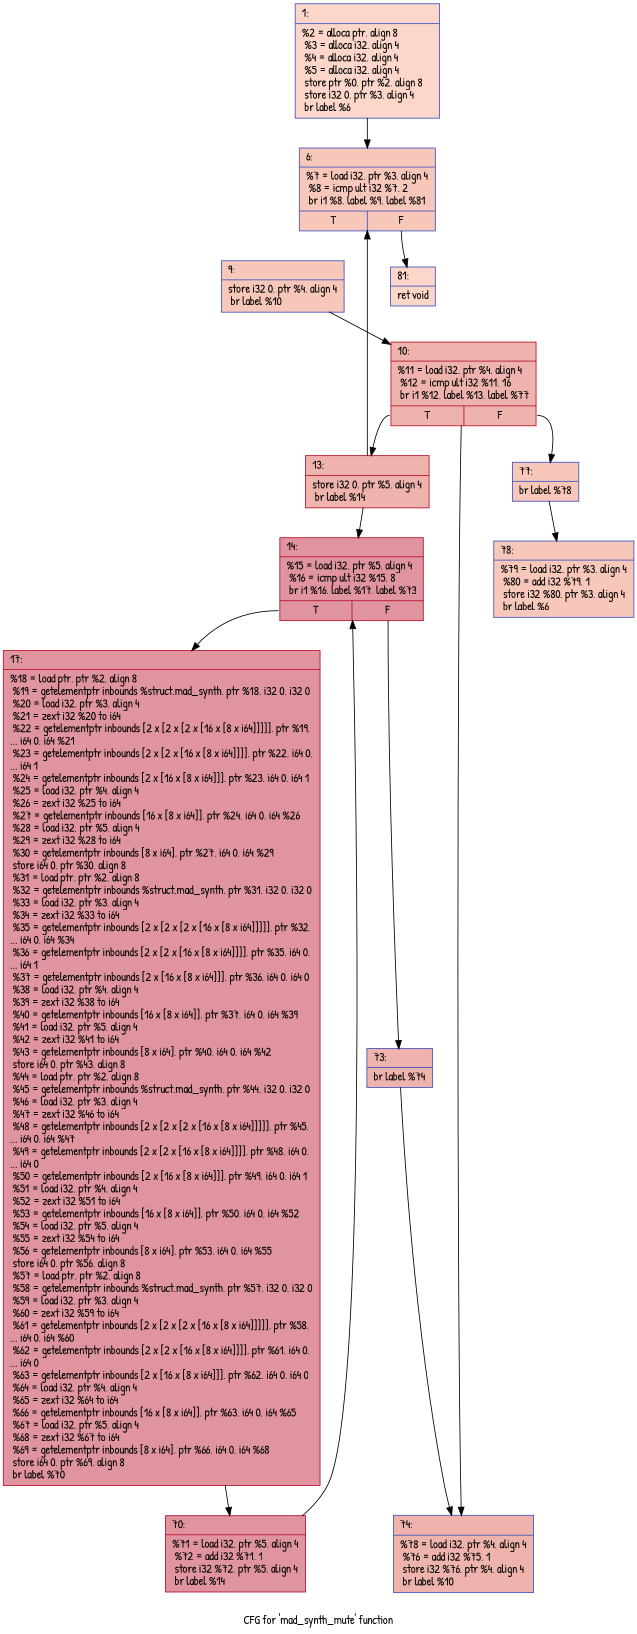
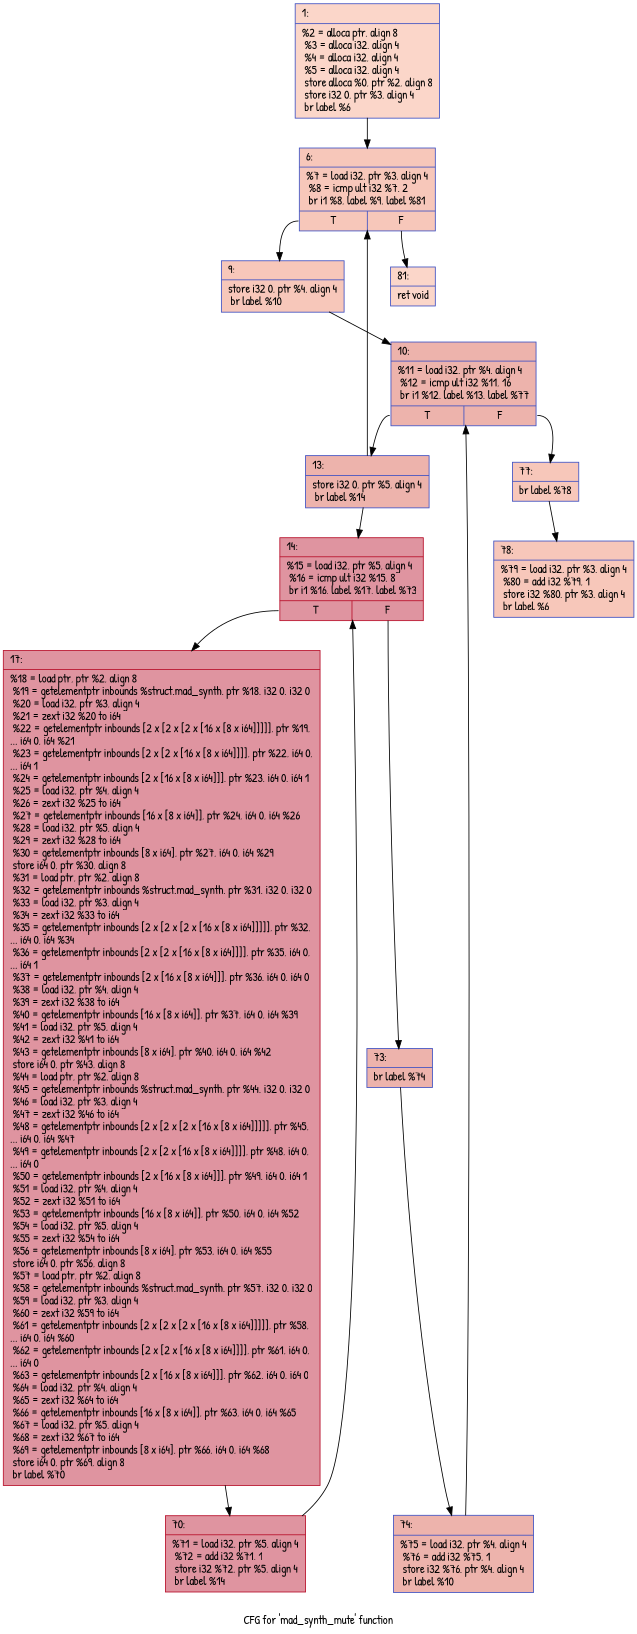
node "1:": text "store ptr %0, ptr %2, align 8" -> "store alloca %0, ptr %2, align 8"
edge "6:" -> "9:": added
node "10:": color #b70d28ff -> #3d50c3ff
node "13:": color #b70d28ff -> #3d50c3ff
edge "10:" -> "74:": reversed
node "74:": text "%78 = load i32, ptr %4, align 4" -> "%75 = load i32, ptr %4, align 4"
